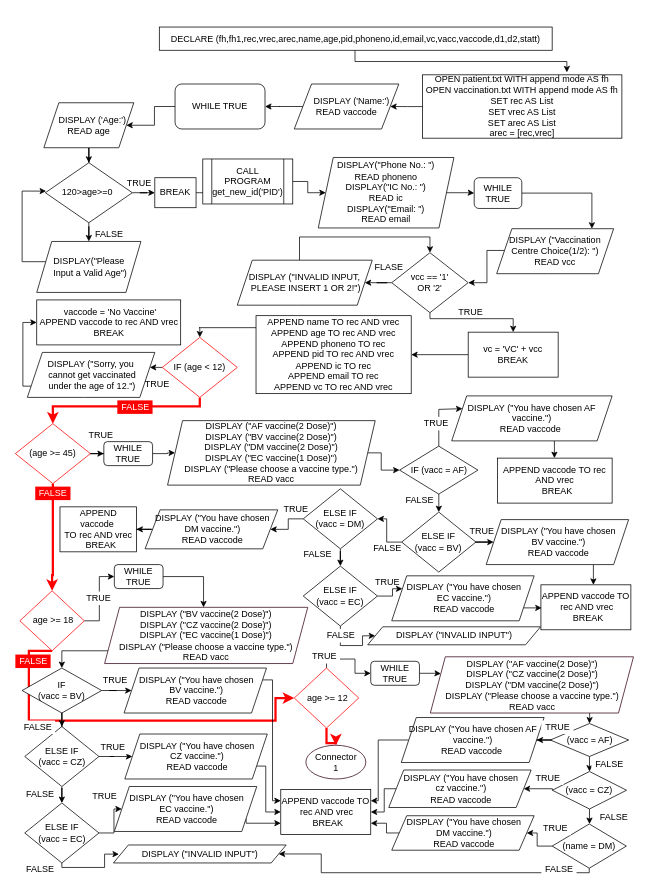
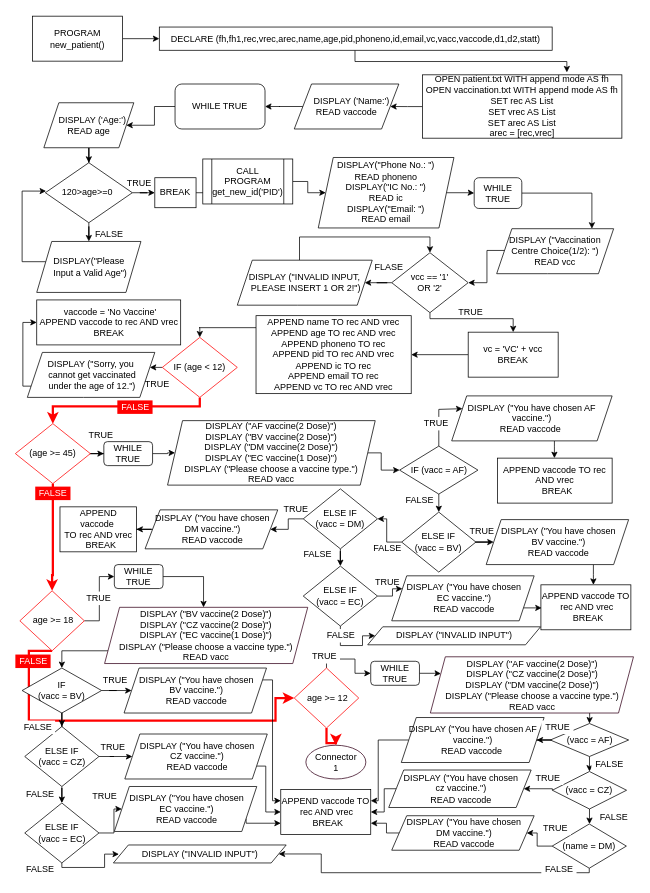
node "PROGRAM new_patient()": added
edge "PROGRAM new_patient()" -> "DECLARE (fh,fh1,rec,vrec,arec,name,age,pid,phoneno,id,email,vc,vacc,vaccode,d1,d2,statt)": added
